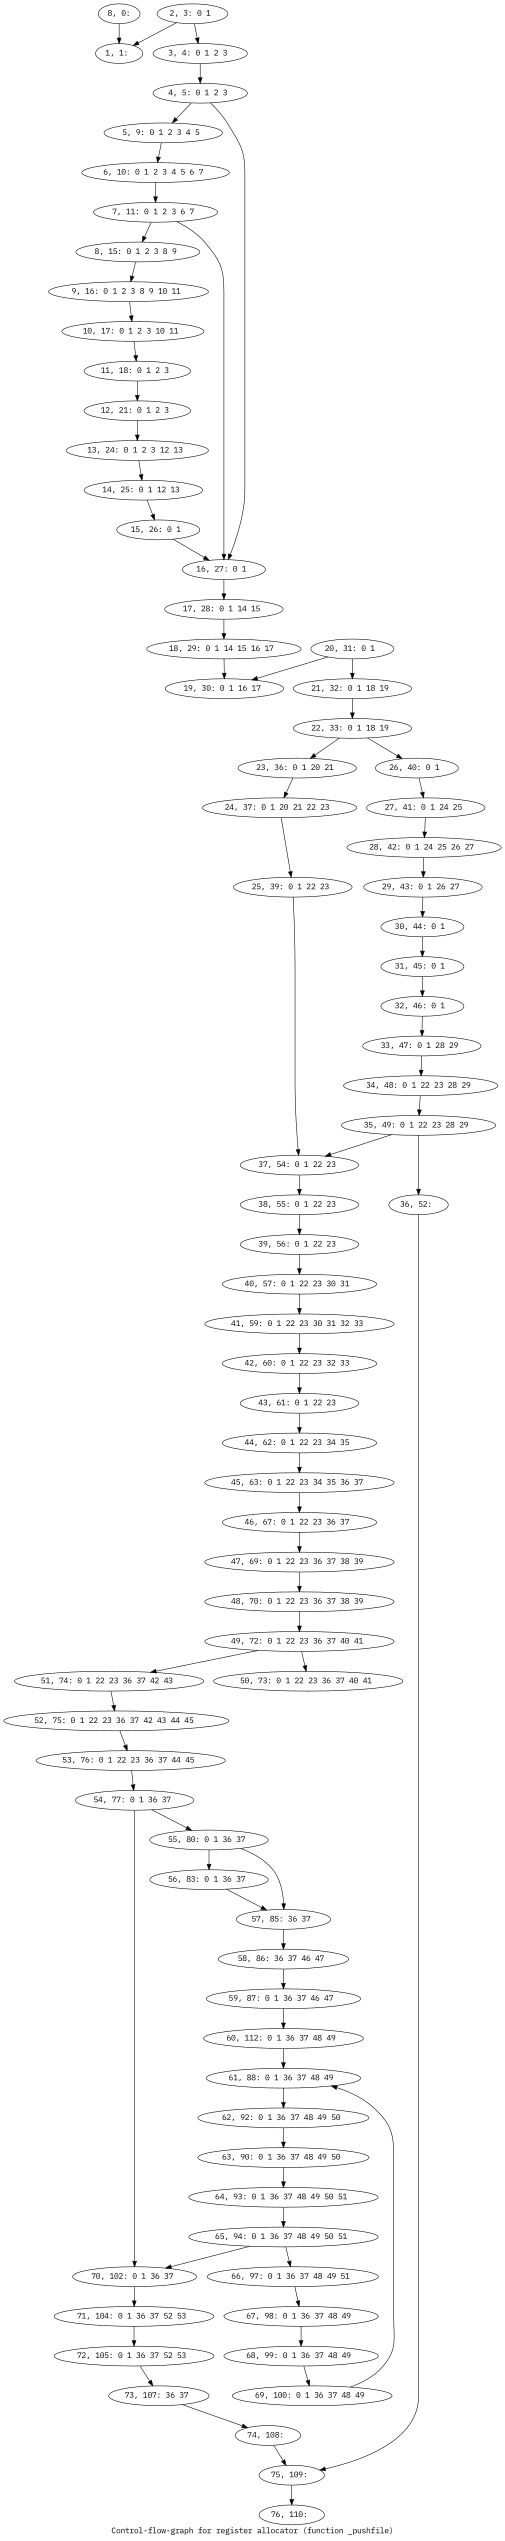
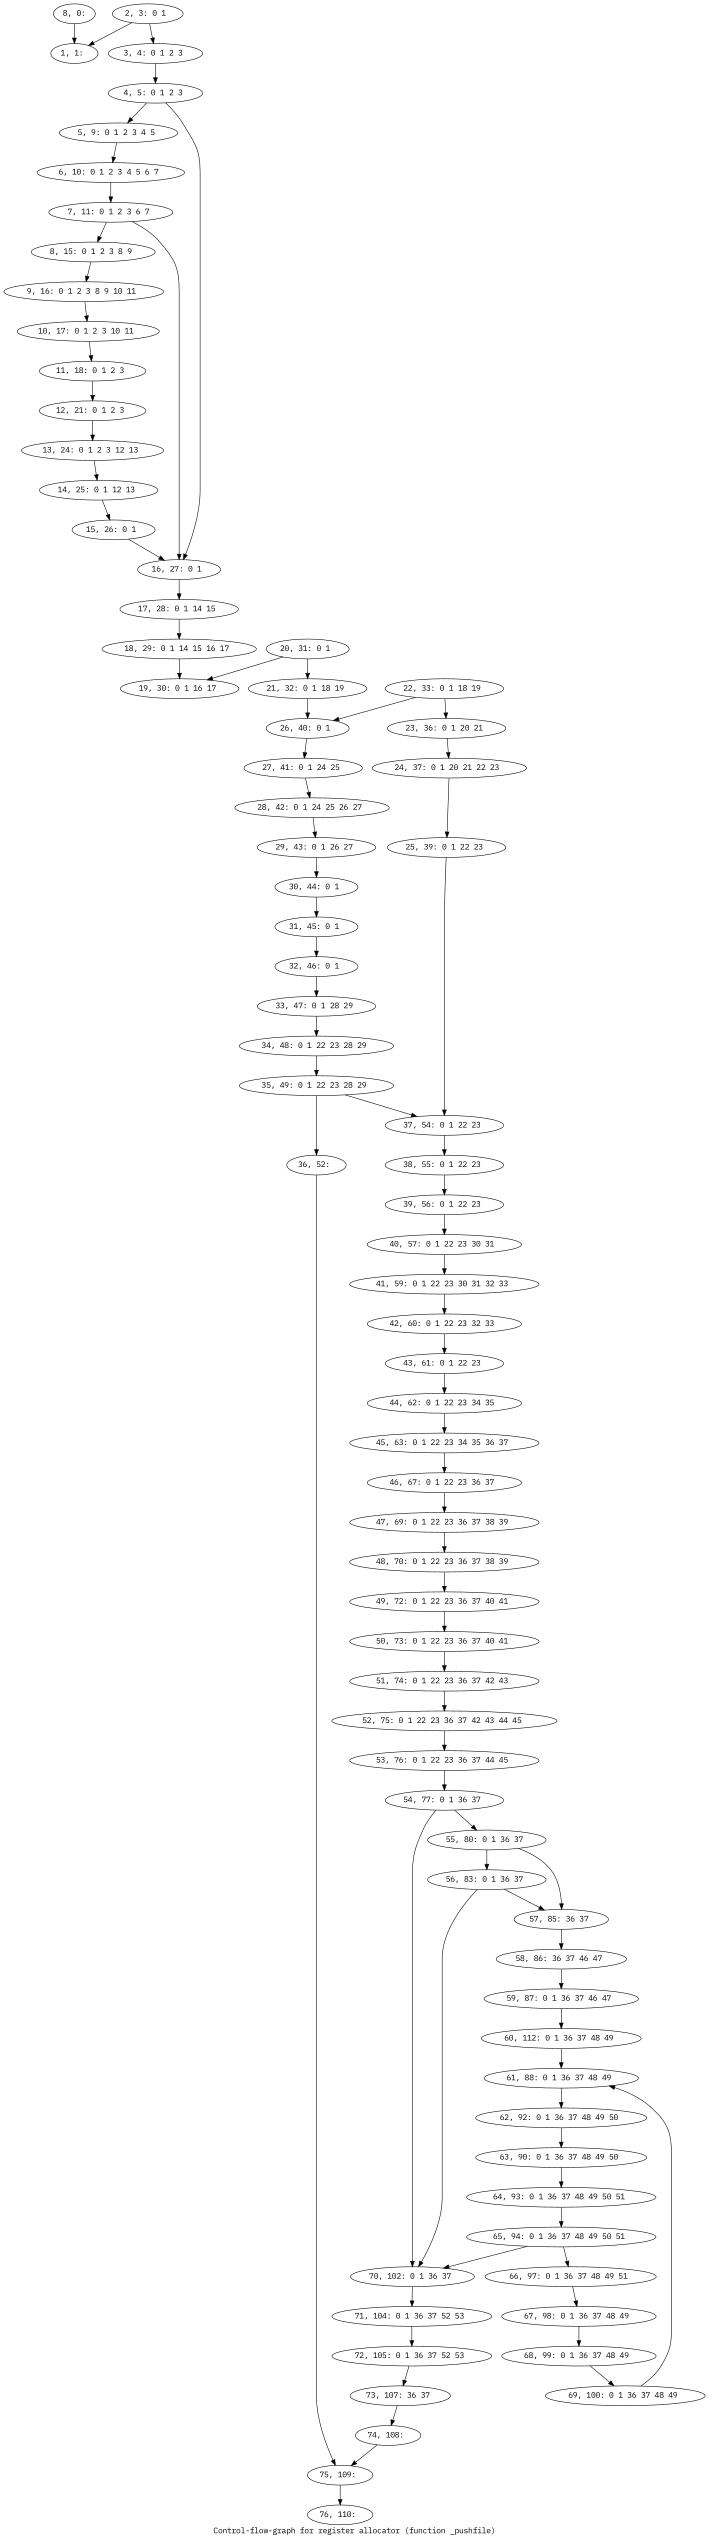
edge "21, 32: 0 1 18 19" -> "22, 33: 0 1 18 19": now "21, 32: 0 1 18 19" -> "26, 40: 0 1"
edge "49, 72: 0 1 22 23 36 37 40 41" -> "51, 74: 0 1 22 23 36 37 42 43": now "50, 73: 0 1 22 23 36 37 40 41" -> "51, 74: 0 1 22 23 36 37 42 43"
edge "56, 83: 0 1 36 37" -> "70, 102: 0 1 36 37": added
